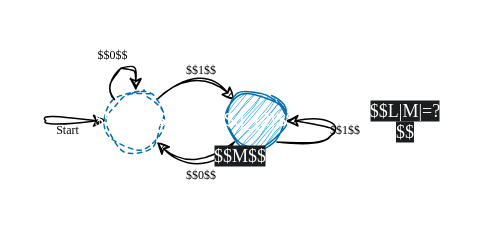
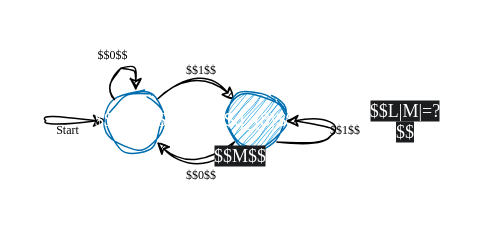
node "$$q_{1}$$": style dashed -> solid
node "$$q_{2}$$": label "$$q_{2}$$" -> "$$q_{8}$$"
